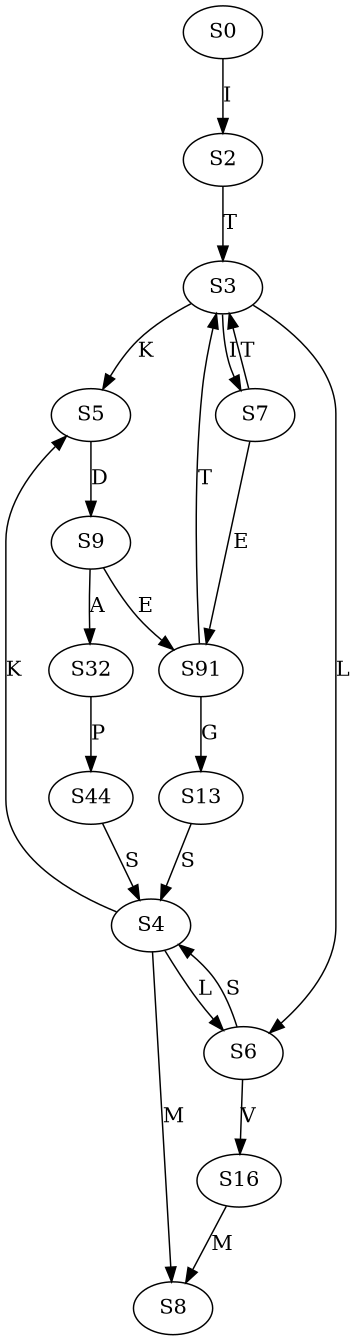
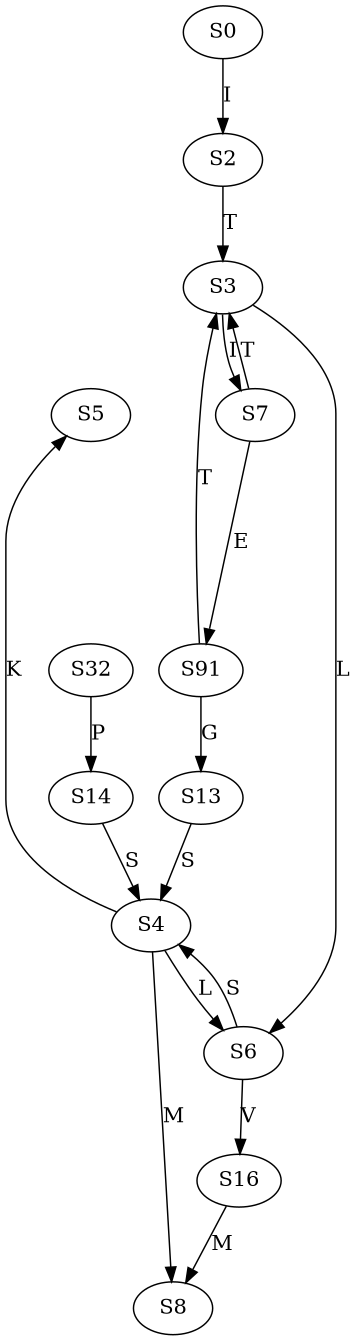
edge "S3" -> "S5": removed, label "K"
node "S9": removed
node "S44": label "S44" -> "S14"
